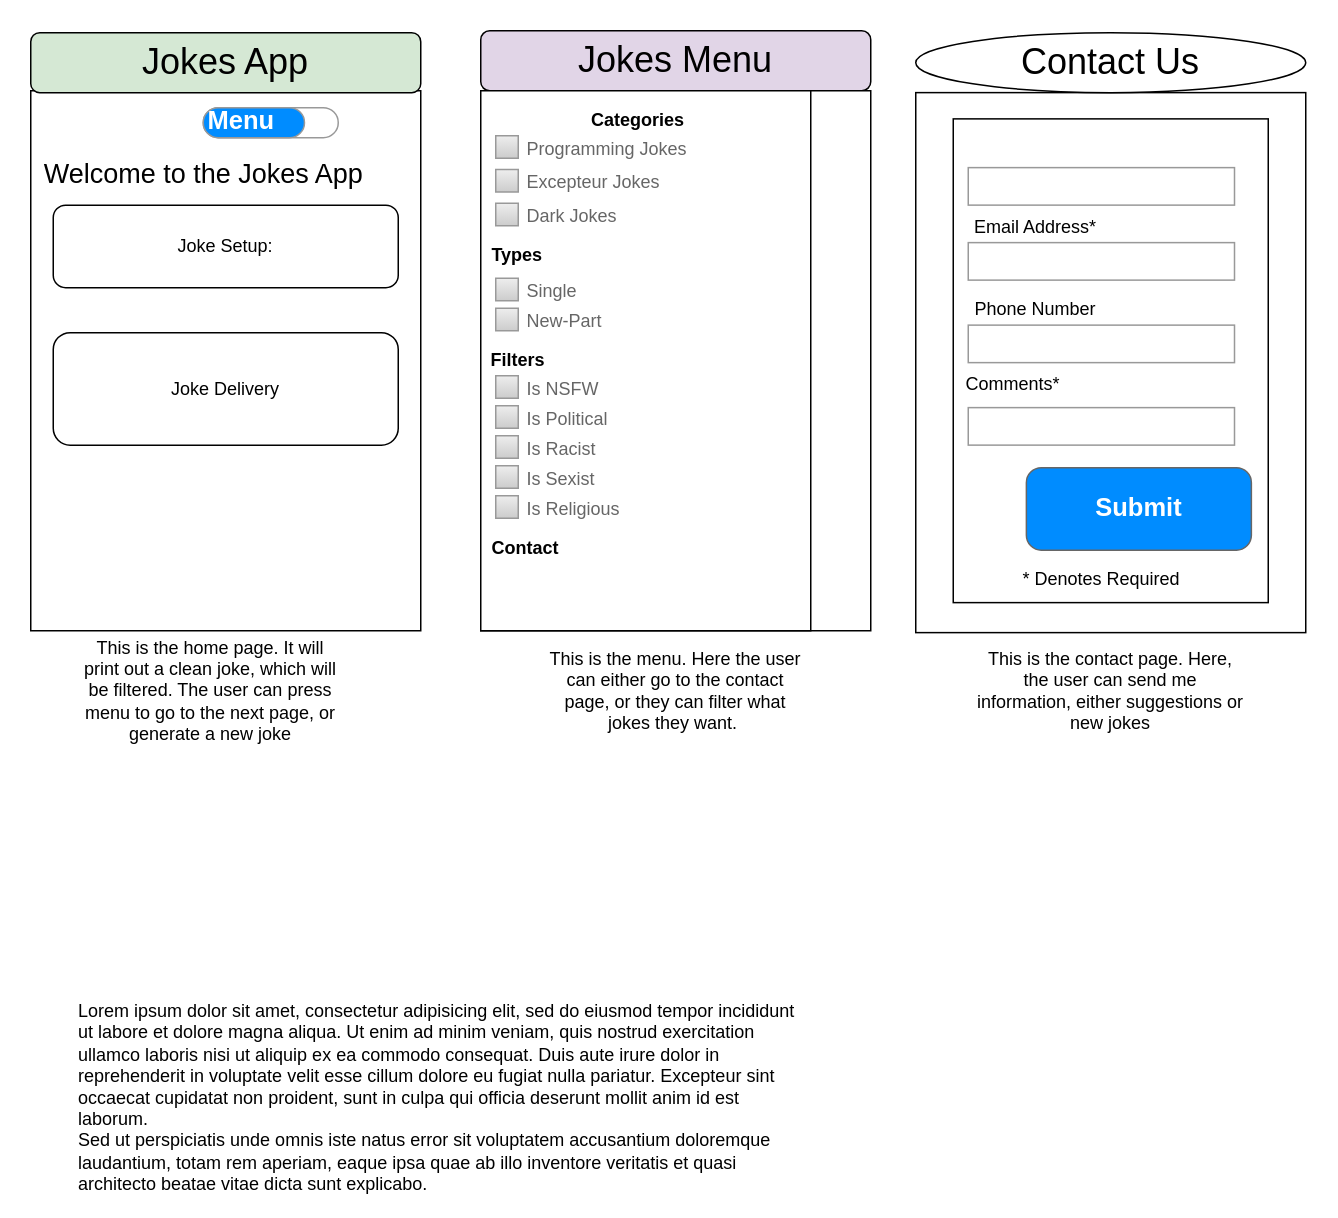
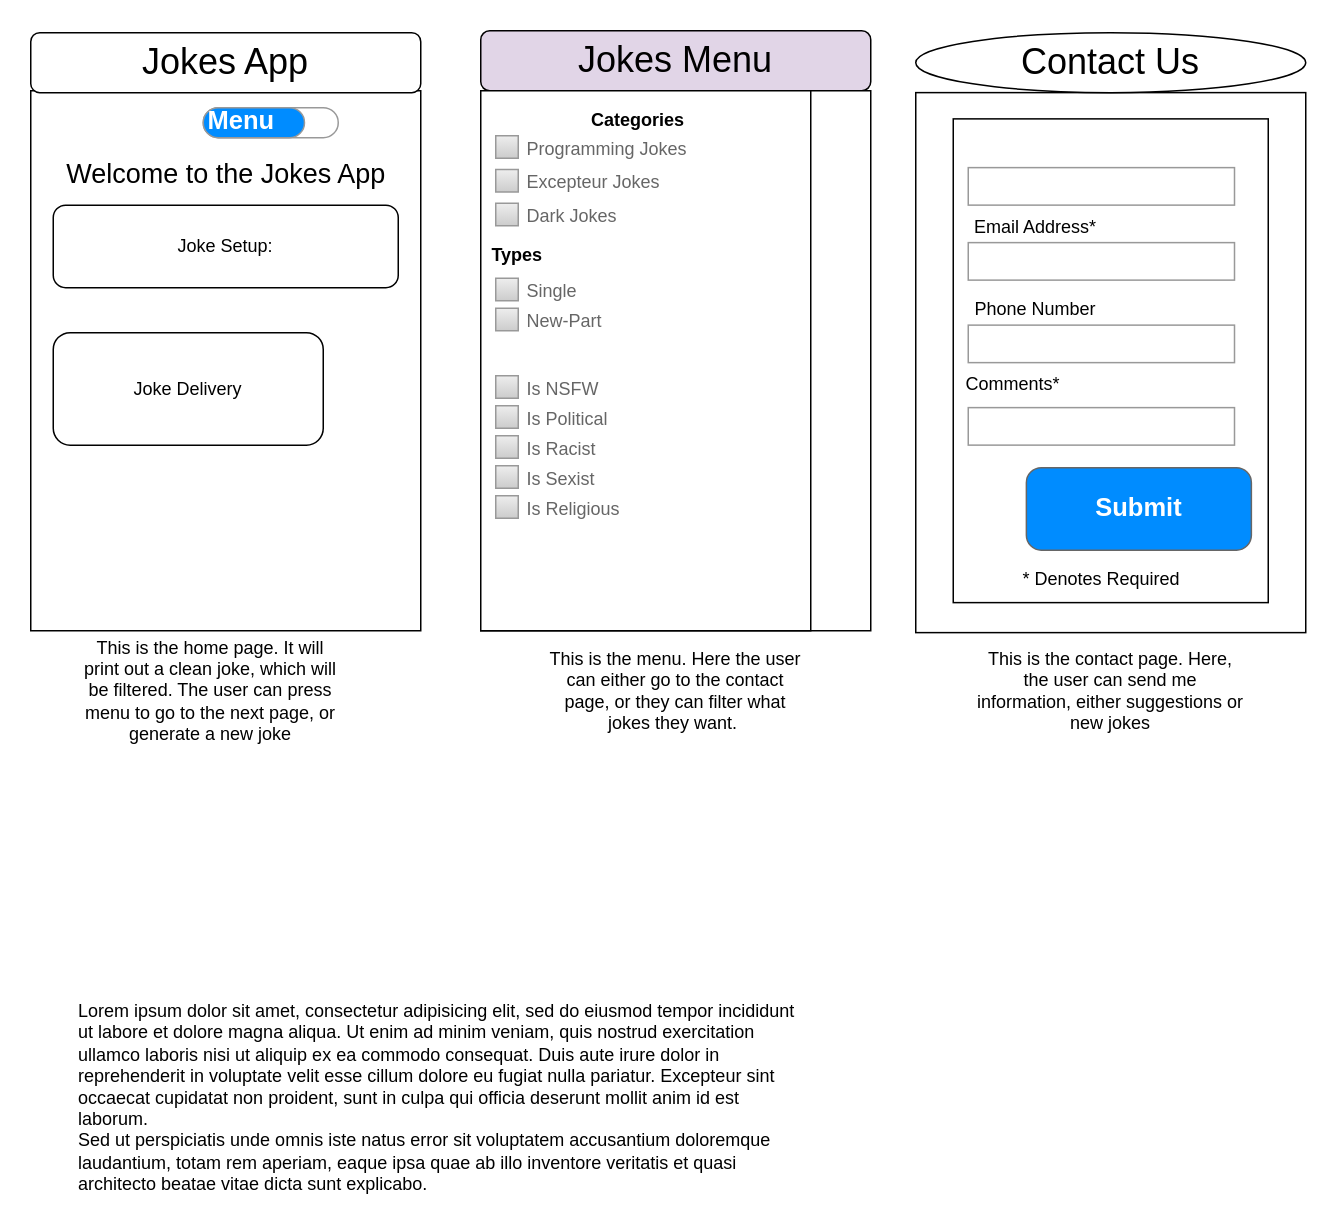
node "Jokes App": fillcolor #d5e8d4 -> #ffffff
node "Welcome to the Jokes App": moved (203, 175) -> (226, 175)
node "Filters": removed
node "Joke Delivery": size 345x113 -> 270x113
node "Contact": removed
